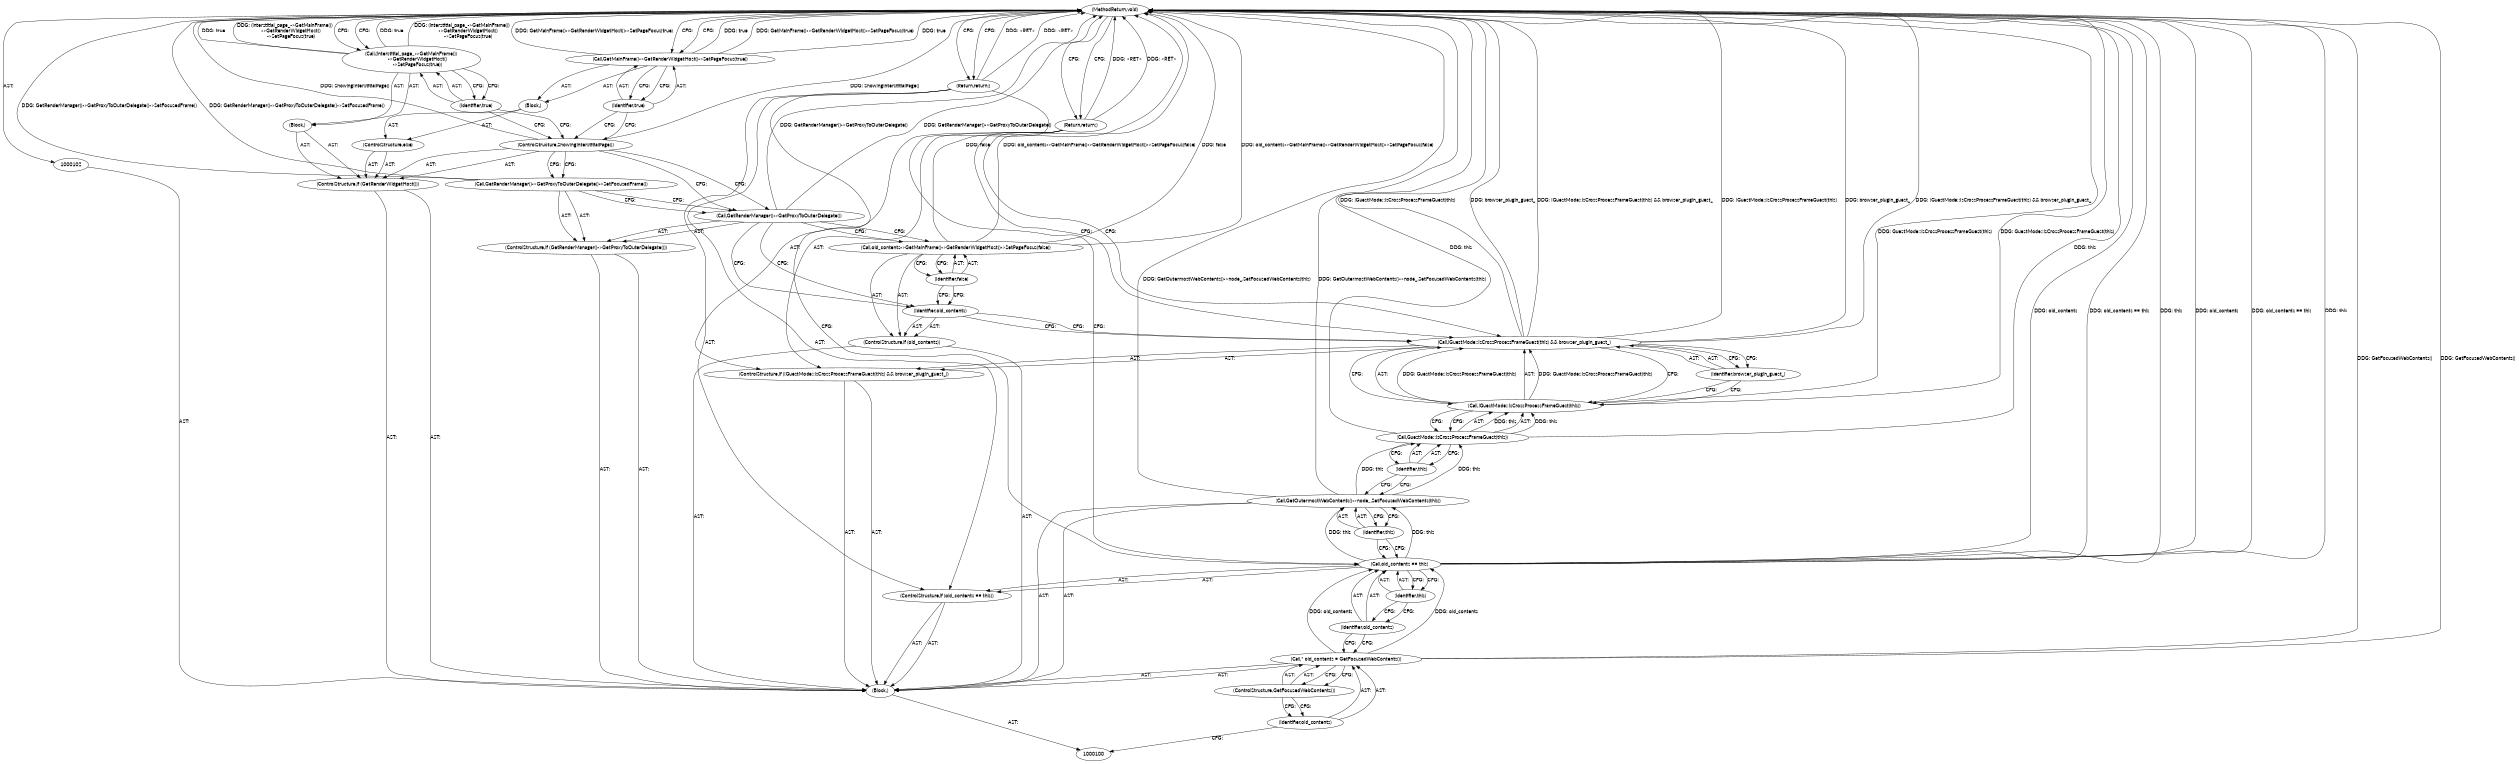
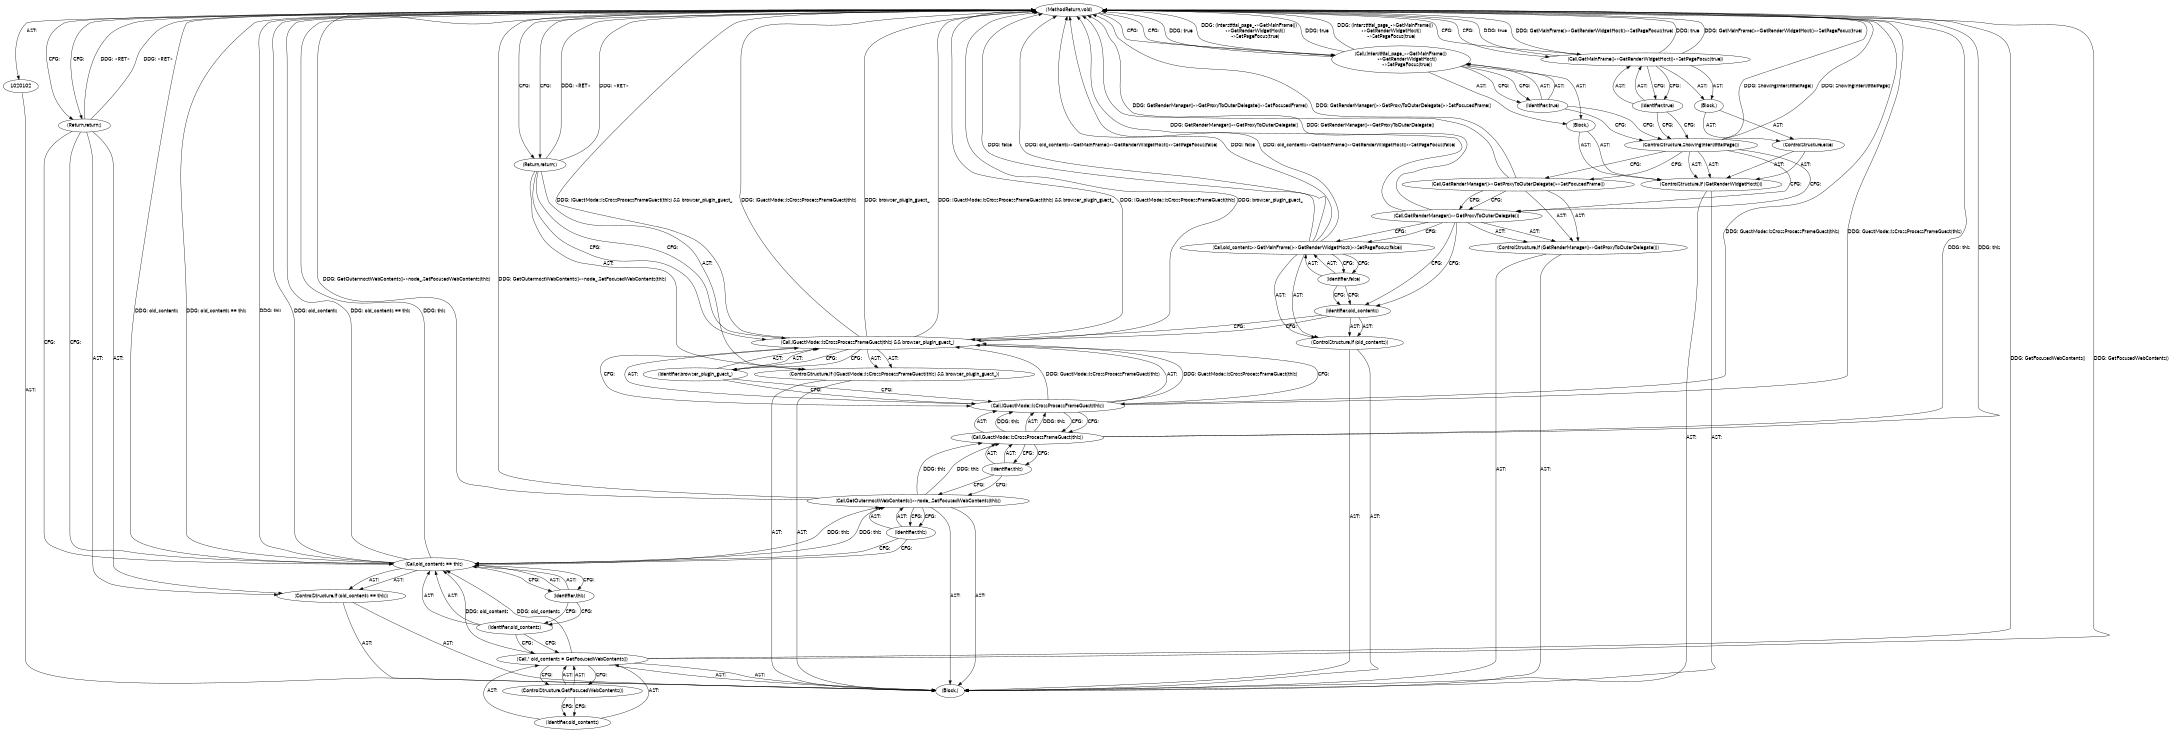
node "1000102": label "1000102" -> "1020102"
node "1000100": removed
